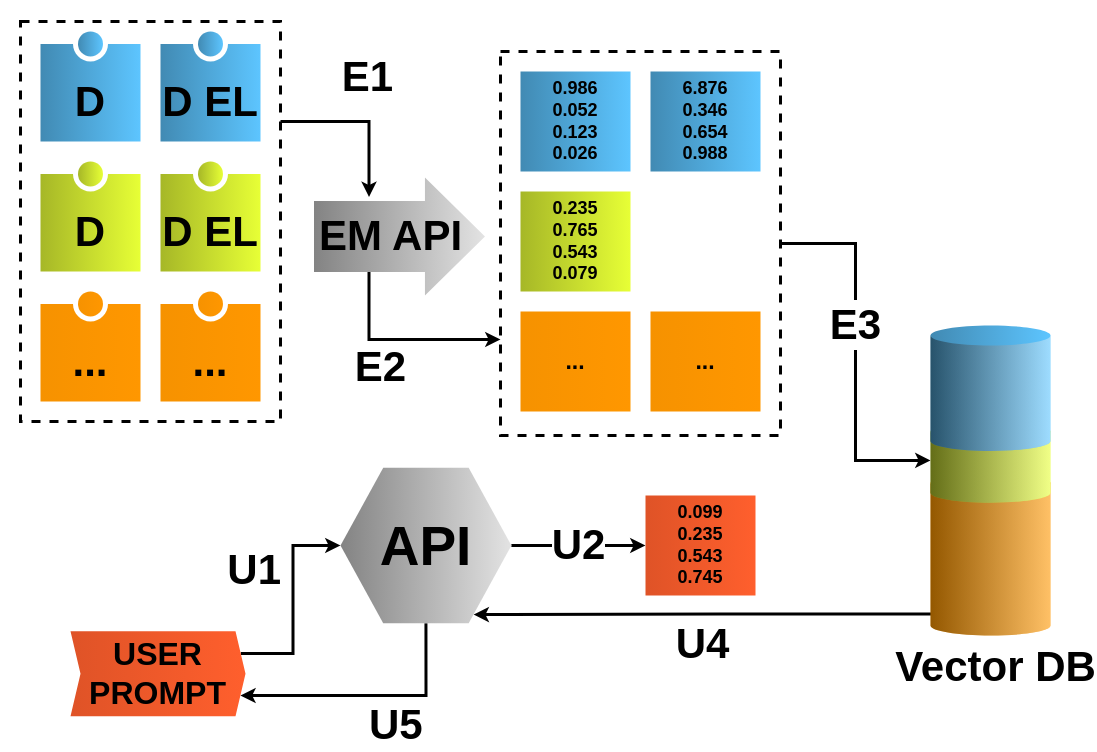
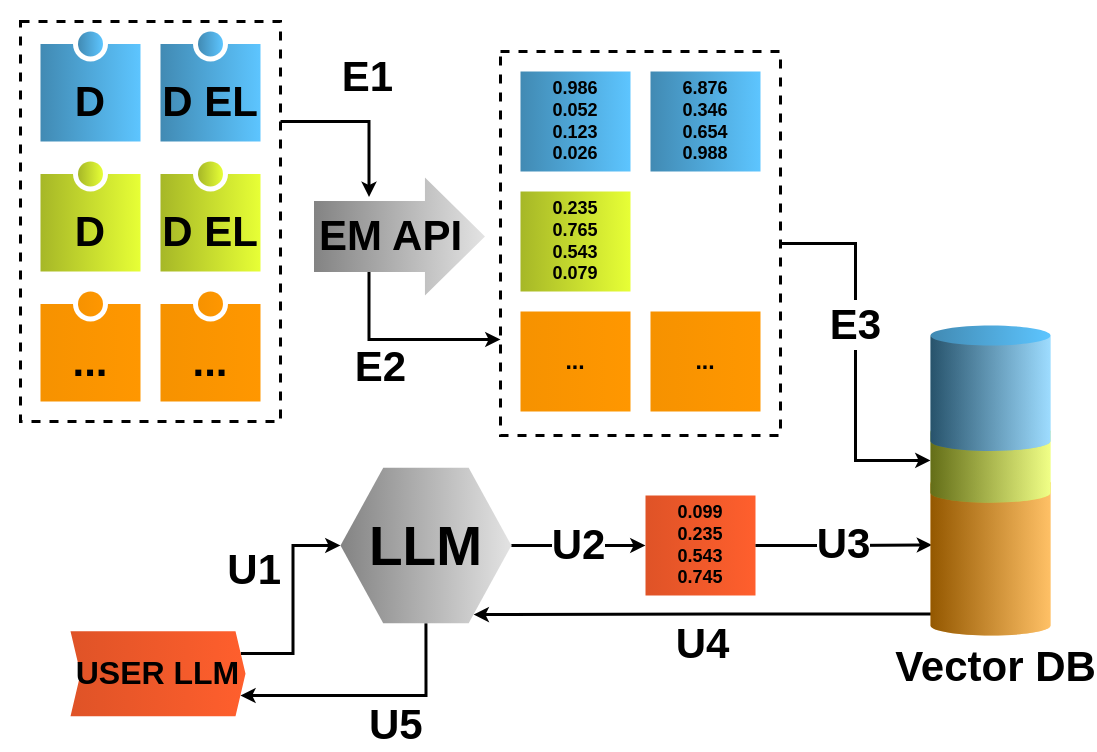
edge "0.0990.2350.5430.745" -> "Vector DB": added, label "U3"
node "API": label "API" -> "LLM"
node "USER PROMPT": label "USER PROMPT" -> "USER LLM"
